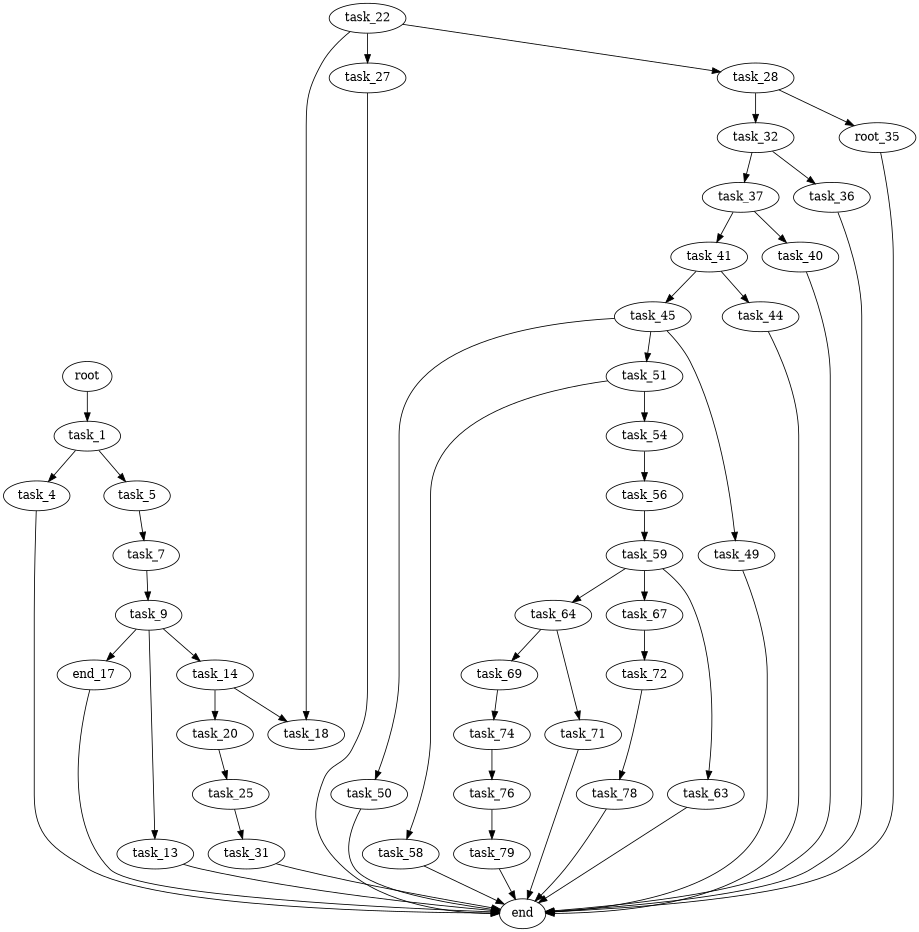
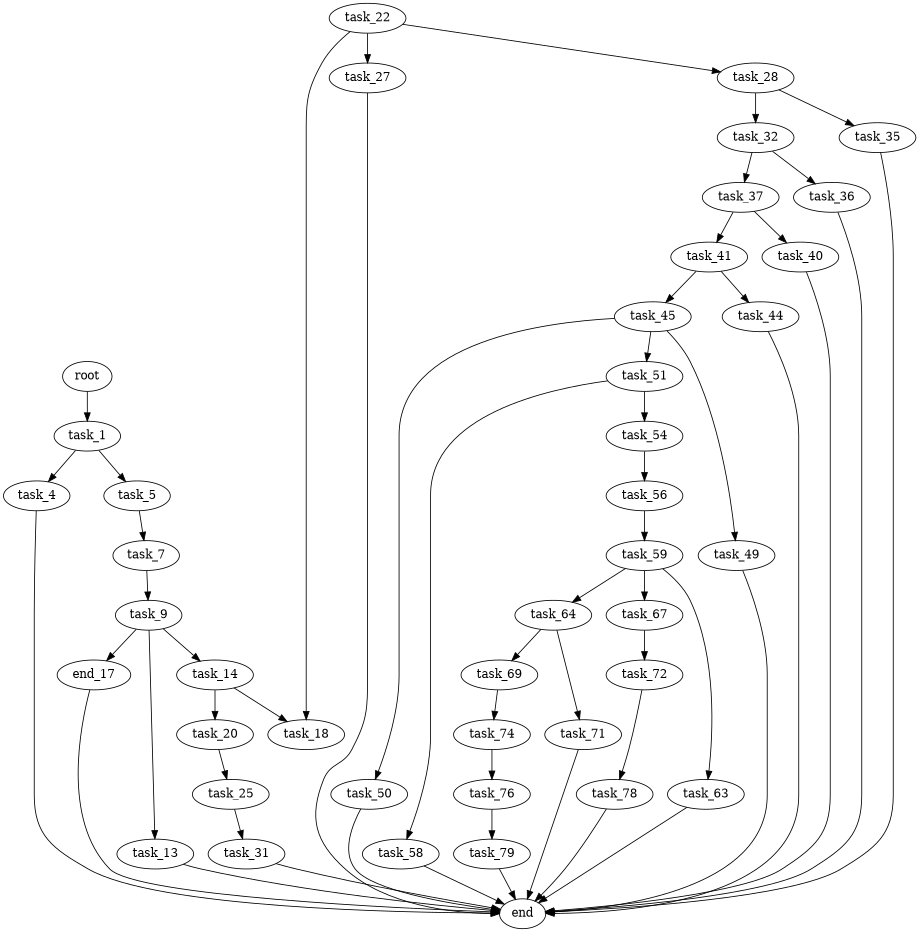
node "root_35": label "root_35" -> "task_35"
